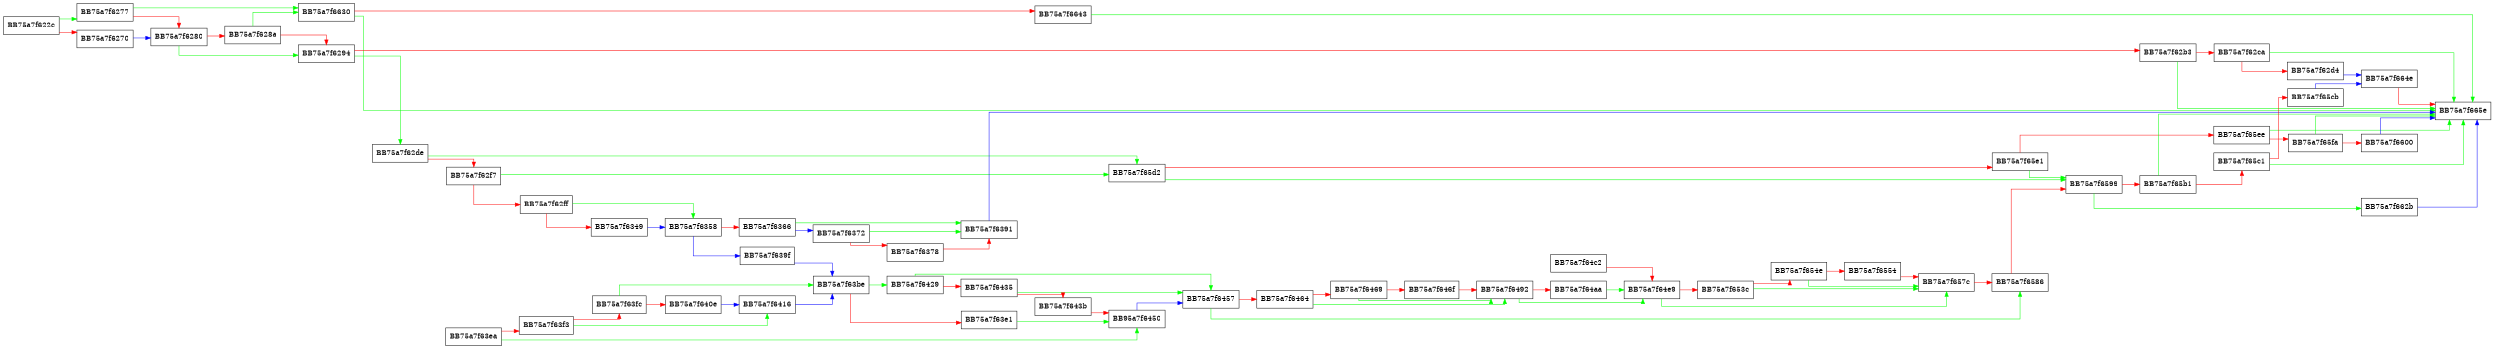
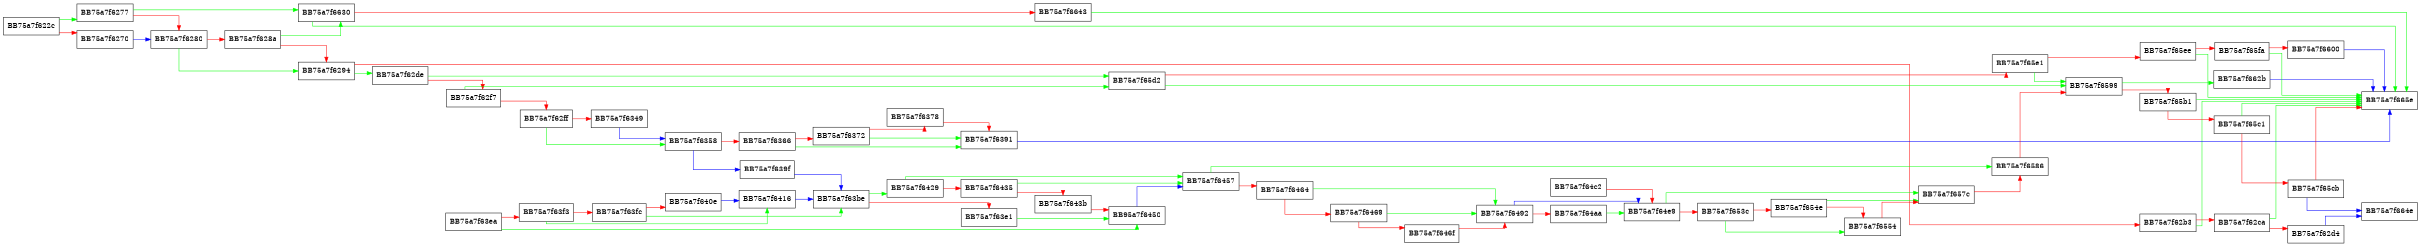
edge "BB75a7f664e" -> "BB75a7f665e": now "BB75a7f65cb" -> "BB75a7f665e"
edge "BB75a7f6366" -> "BB75a7f6372": color blue -> red
edge "BB75a7f653c" -> "BB75a7f657c": now "BB75a7f653c" -> "BB75a7f6554"
edge "BB75a7f6492" -> "BB75a7f64e9": color green -> blue
